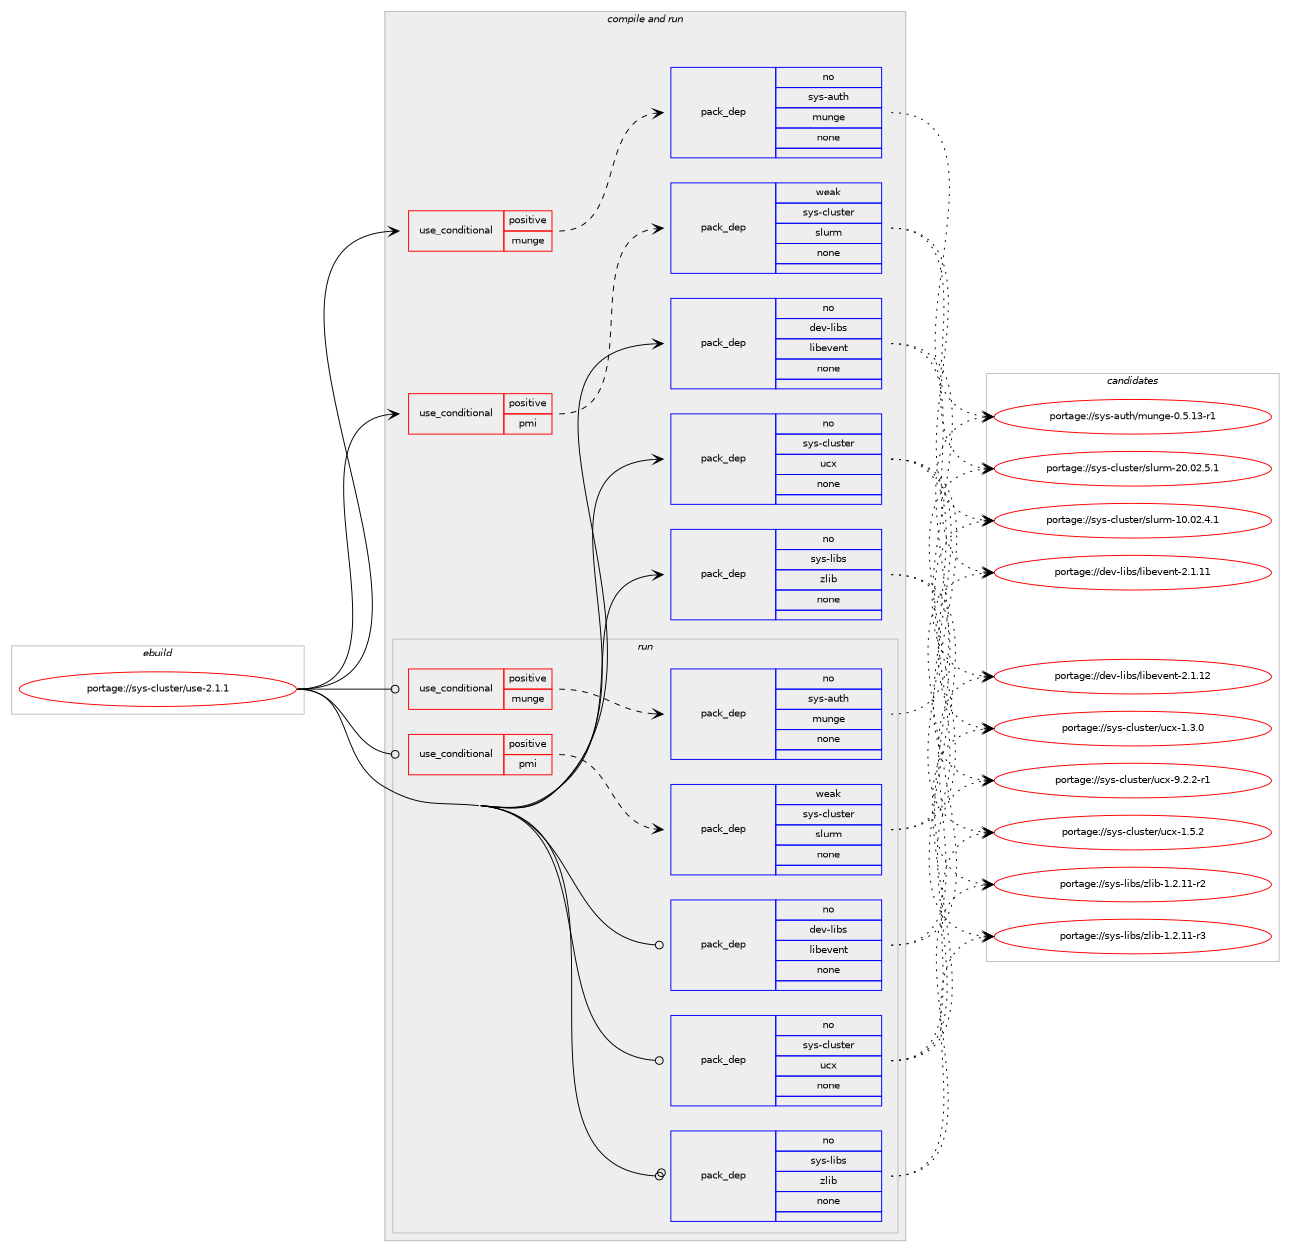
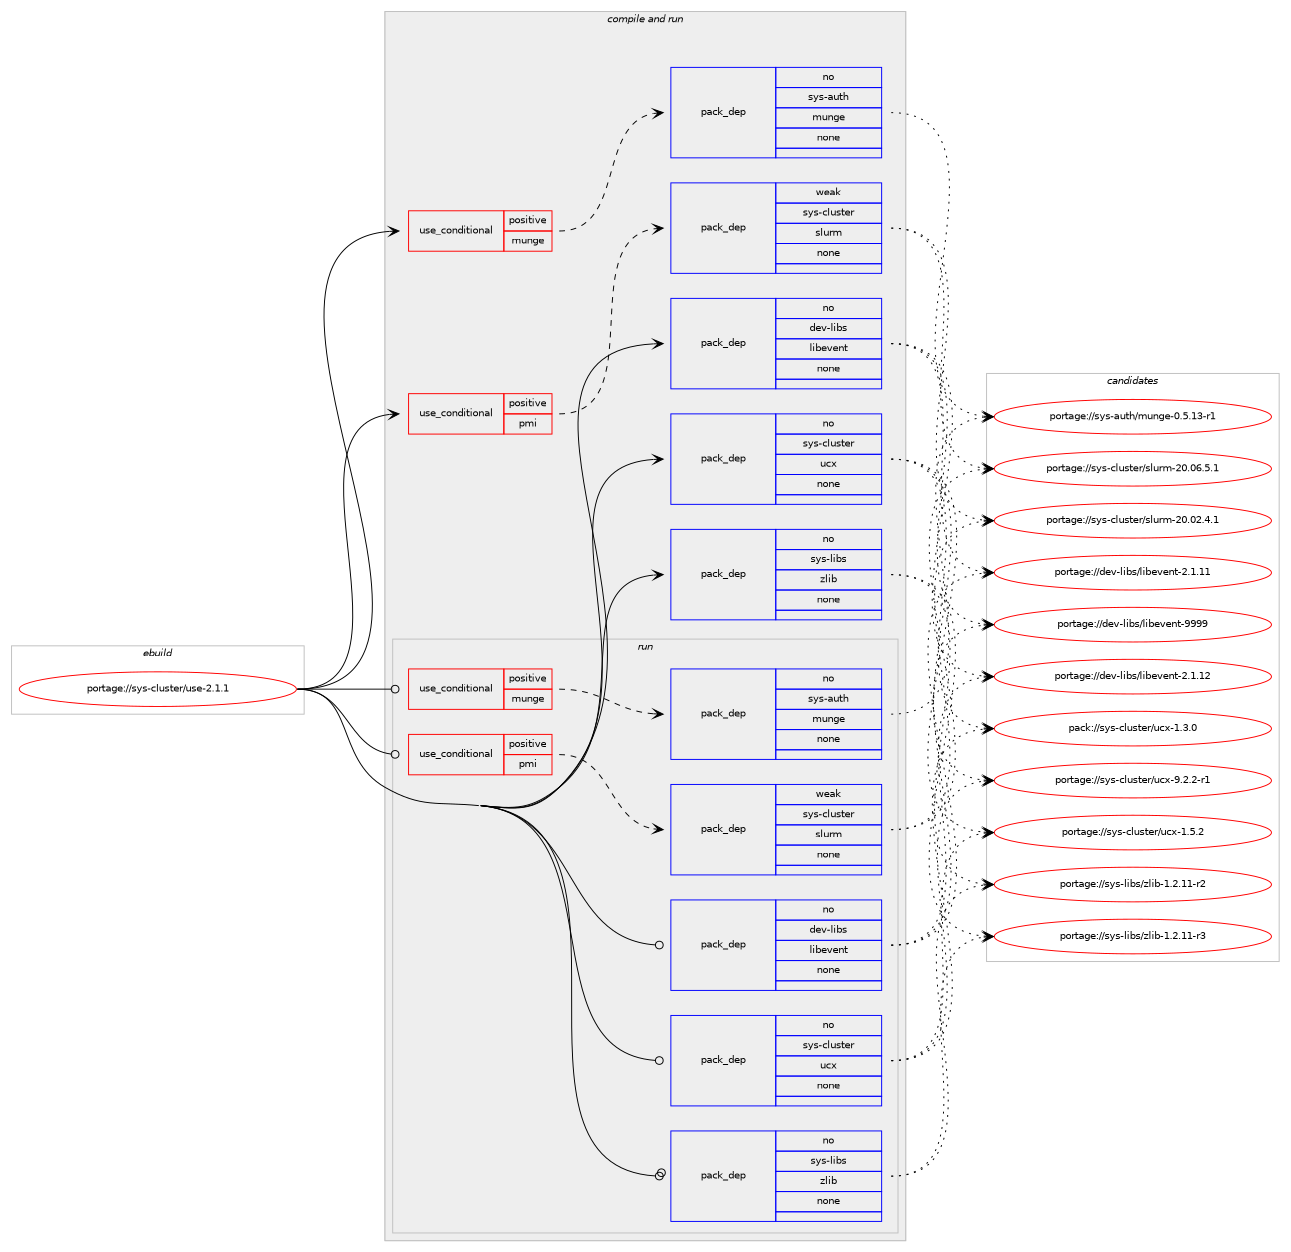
node "portage://sys-cluster/slurm-20.02.5.1": label "portage://sys-cluster/slurm-20.02.5.1" -> "portage://sys-cluster/slurm-20.06.5.1"
node "portage://sys-cluster/slurm-10.02.4.1": label "portage://sys-cluster/slurm-10.02.4.1" -> "portage://sys-cluster/slurm-20.02.4.1"
node "portage://dev-libs/libevent-9999": added
node "portage://sys-cluster/ucx-1.3.0": label "portage://sys-cluster/ucx-1.3.0" -> "pack://sys-cluster/ucx-1.3.0"
